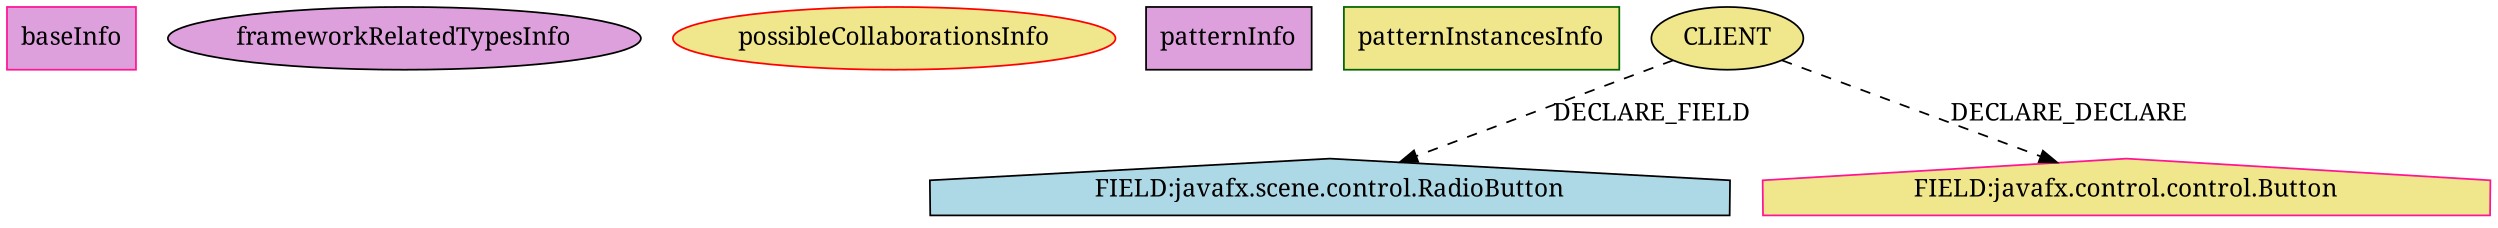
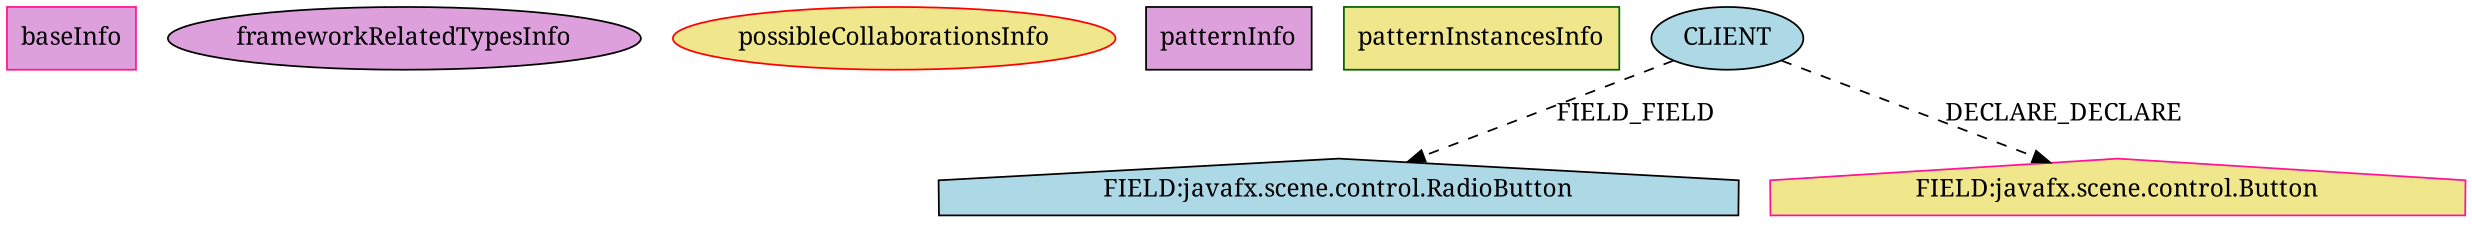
node "CLIENT": fillcolor khaki -> lightblue
edge "CLIENT" -> "FIELD:javafx.scene.control.RadioButton": label "DECLARE_FIELD" -> "FIELD_FIELD"
node "FIELD:javafx.control.control.Button": label "FIELD:javafx.control.control.Button" -> "FIELD:javafx.scene.control.Button"
